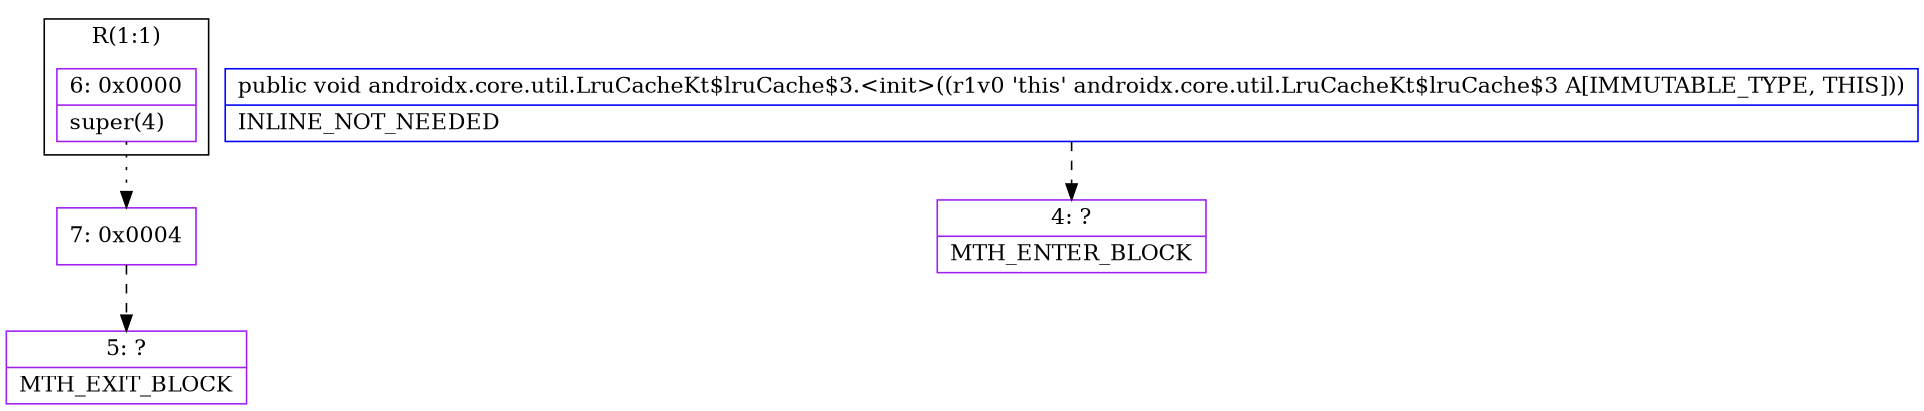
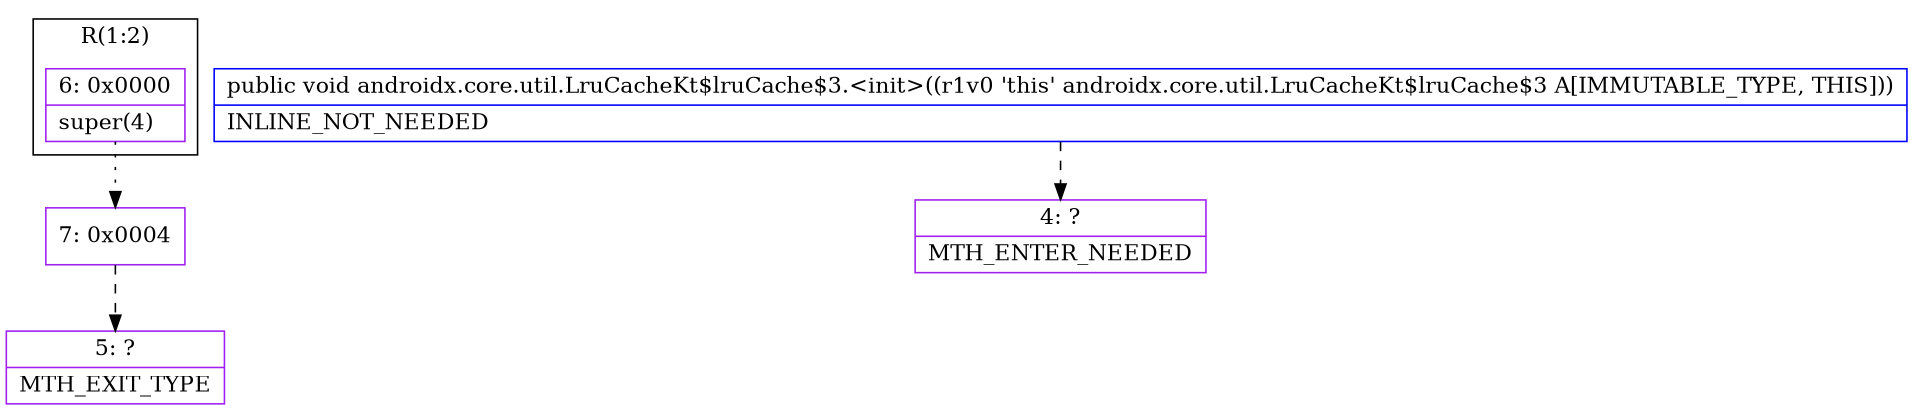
cluster "R(1:1)": label "R(1:1)" -> "R(1:2)"
node "4: ?": text "MTH_ENTER_BLOCK" -> "MTH_ENTER_NEEDED"
node "5: ?": text "MTH_EXIT_BLOCK" -> "MTH_EXIT_TYPE"
